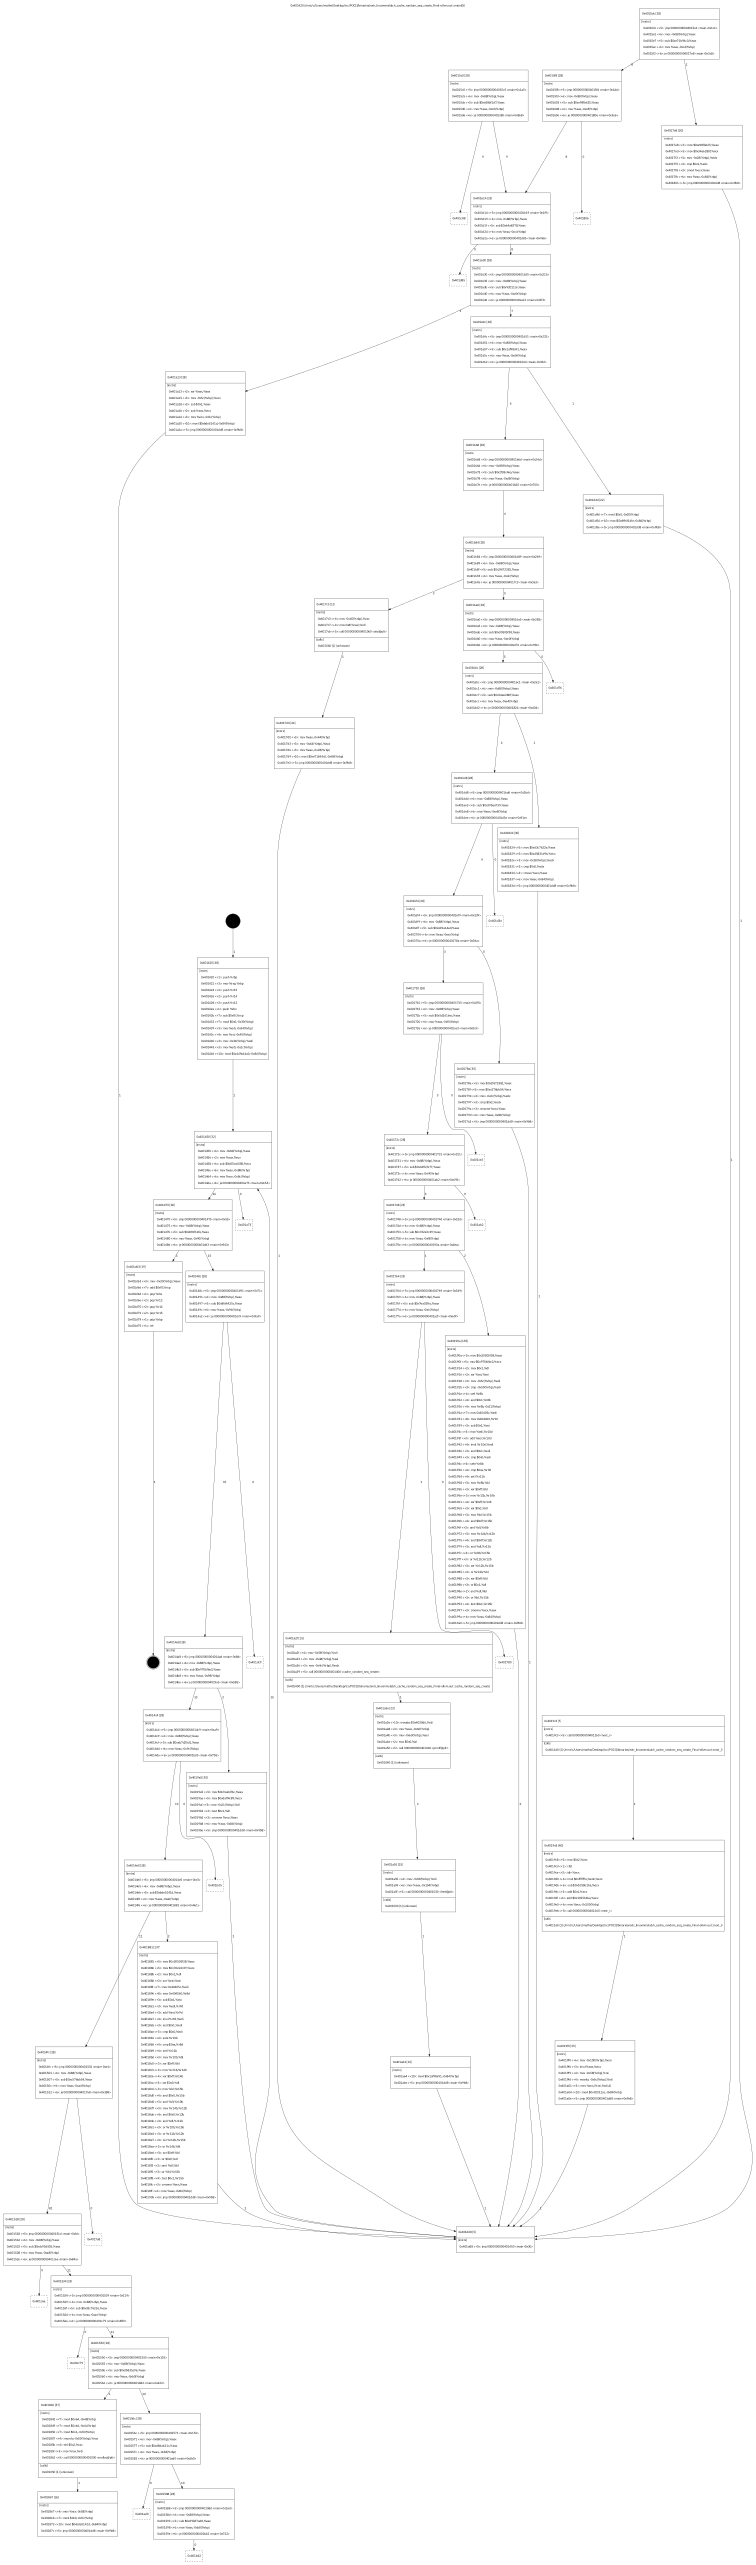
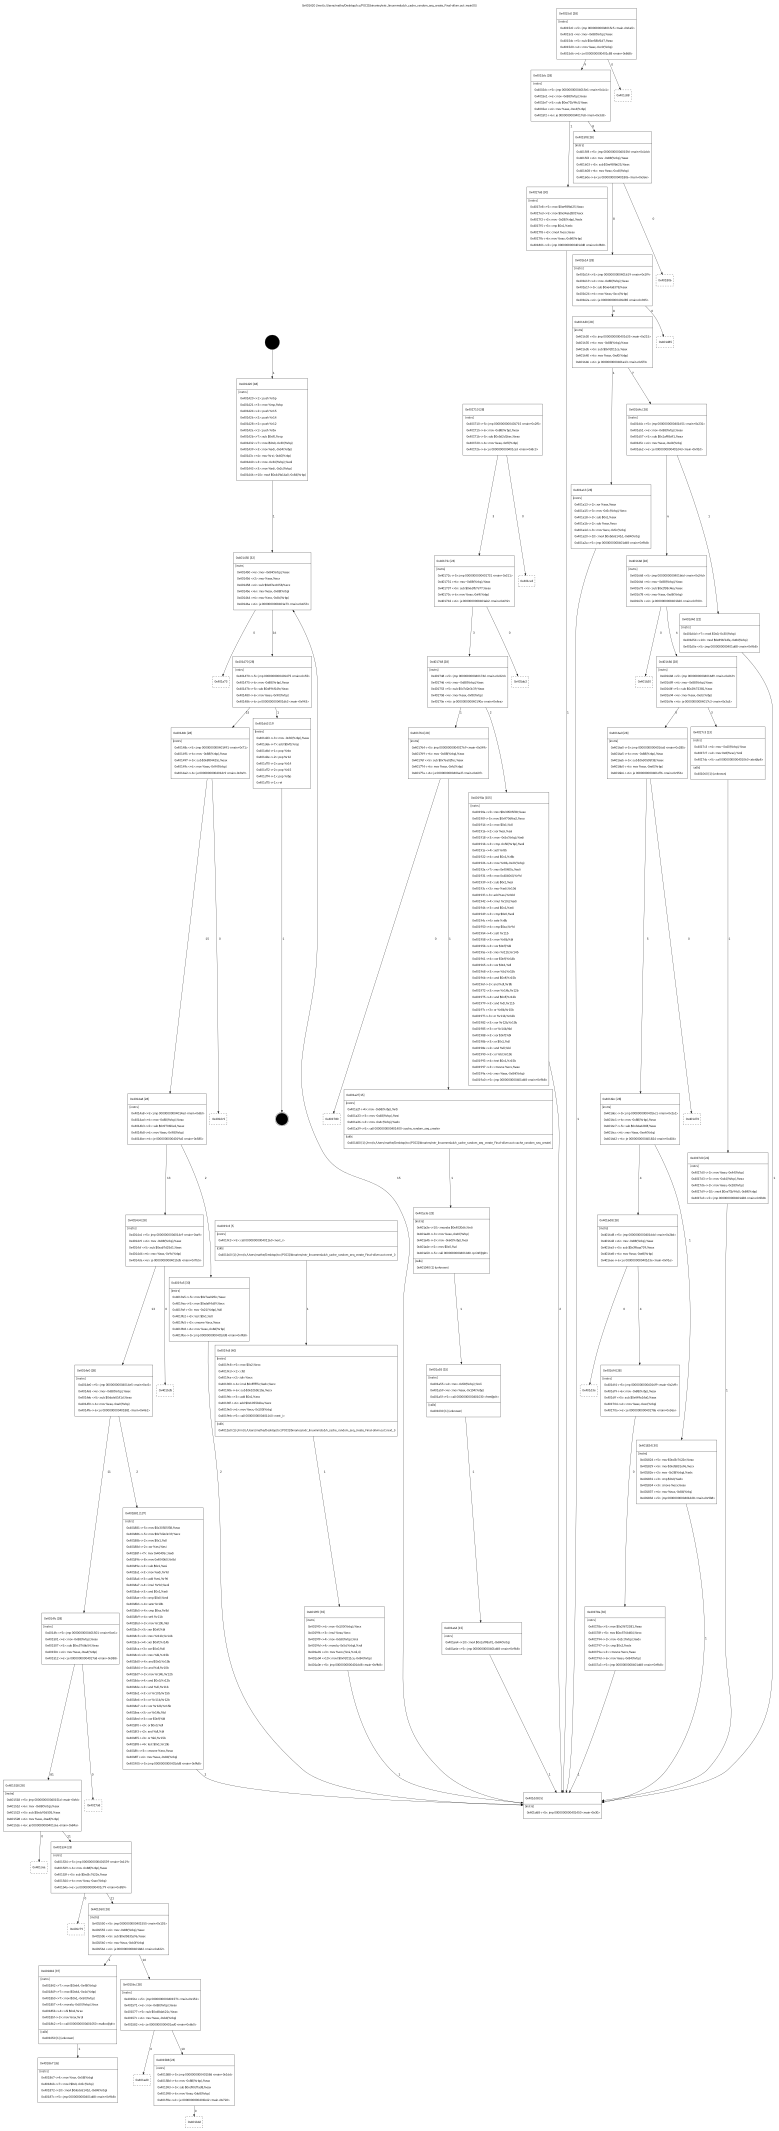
edge "0x4015c0 [28]" -> "0x401614 [28]": now "0x4015c0 [28]" -> "0x4015dc [28]"
node "0x401b20": added
edge "0x4016f4 [28]" -> "0x401710 [28]": removed, label "3"
